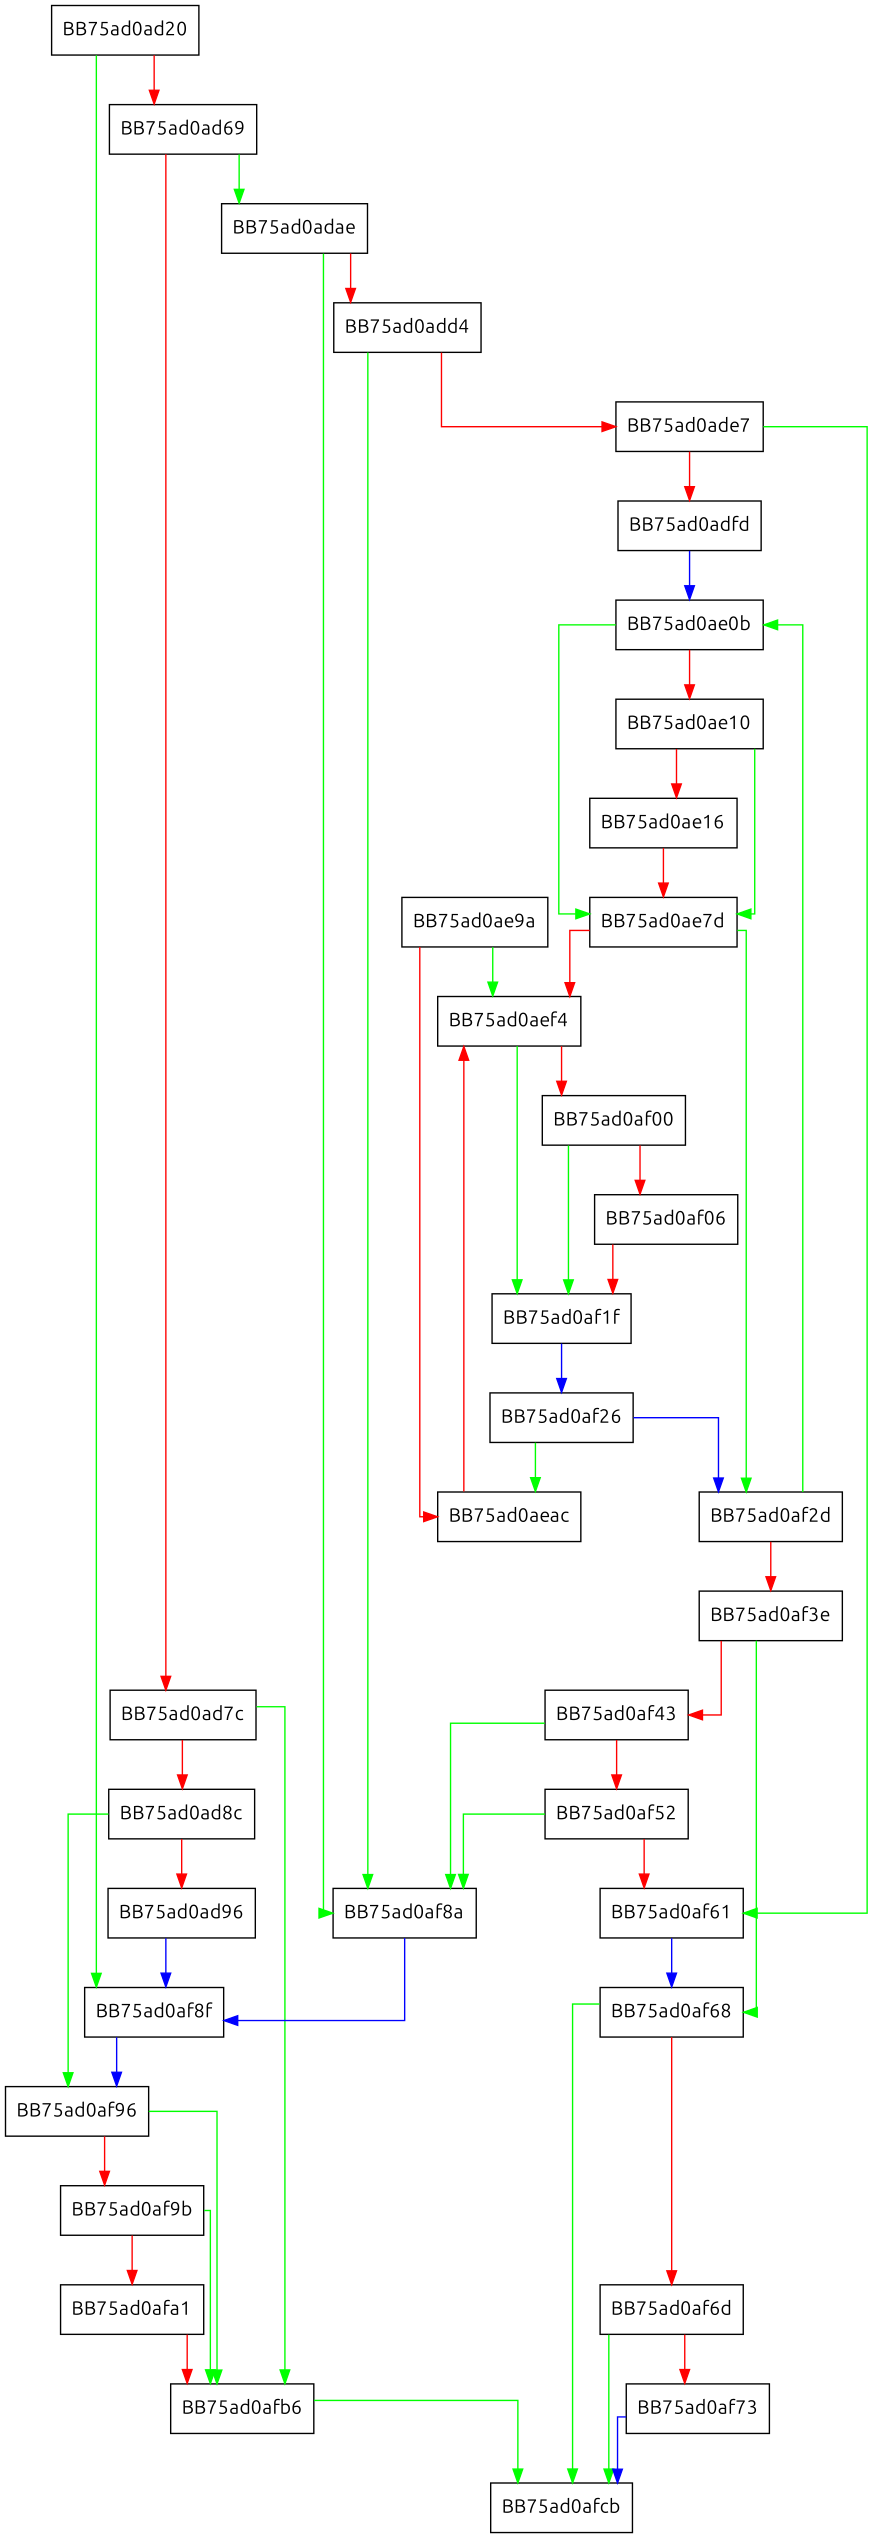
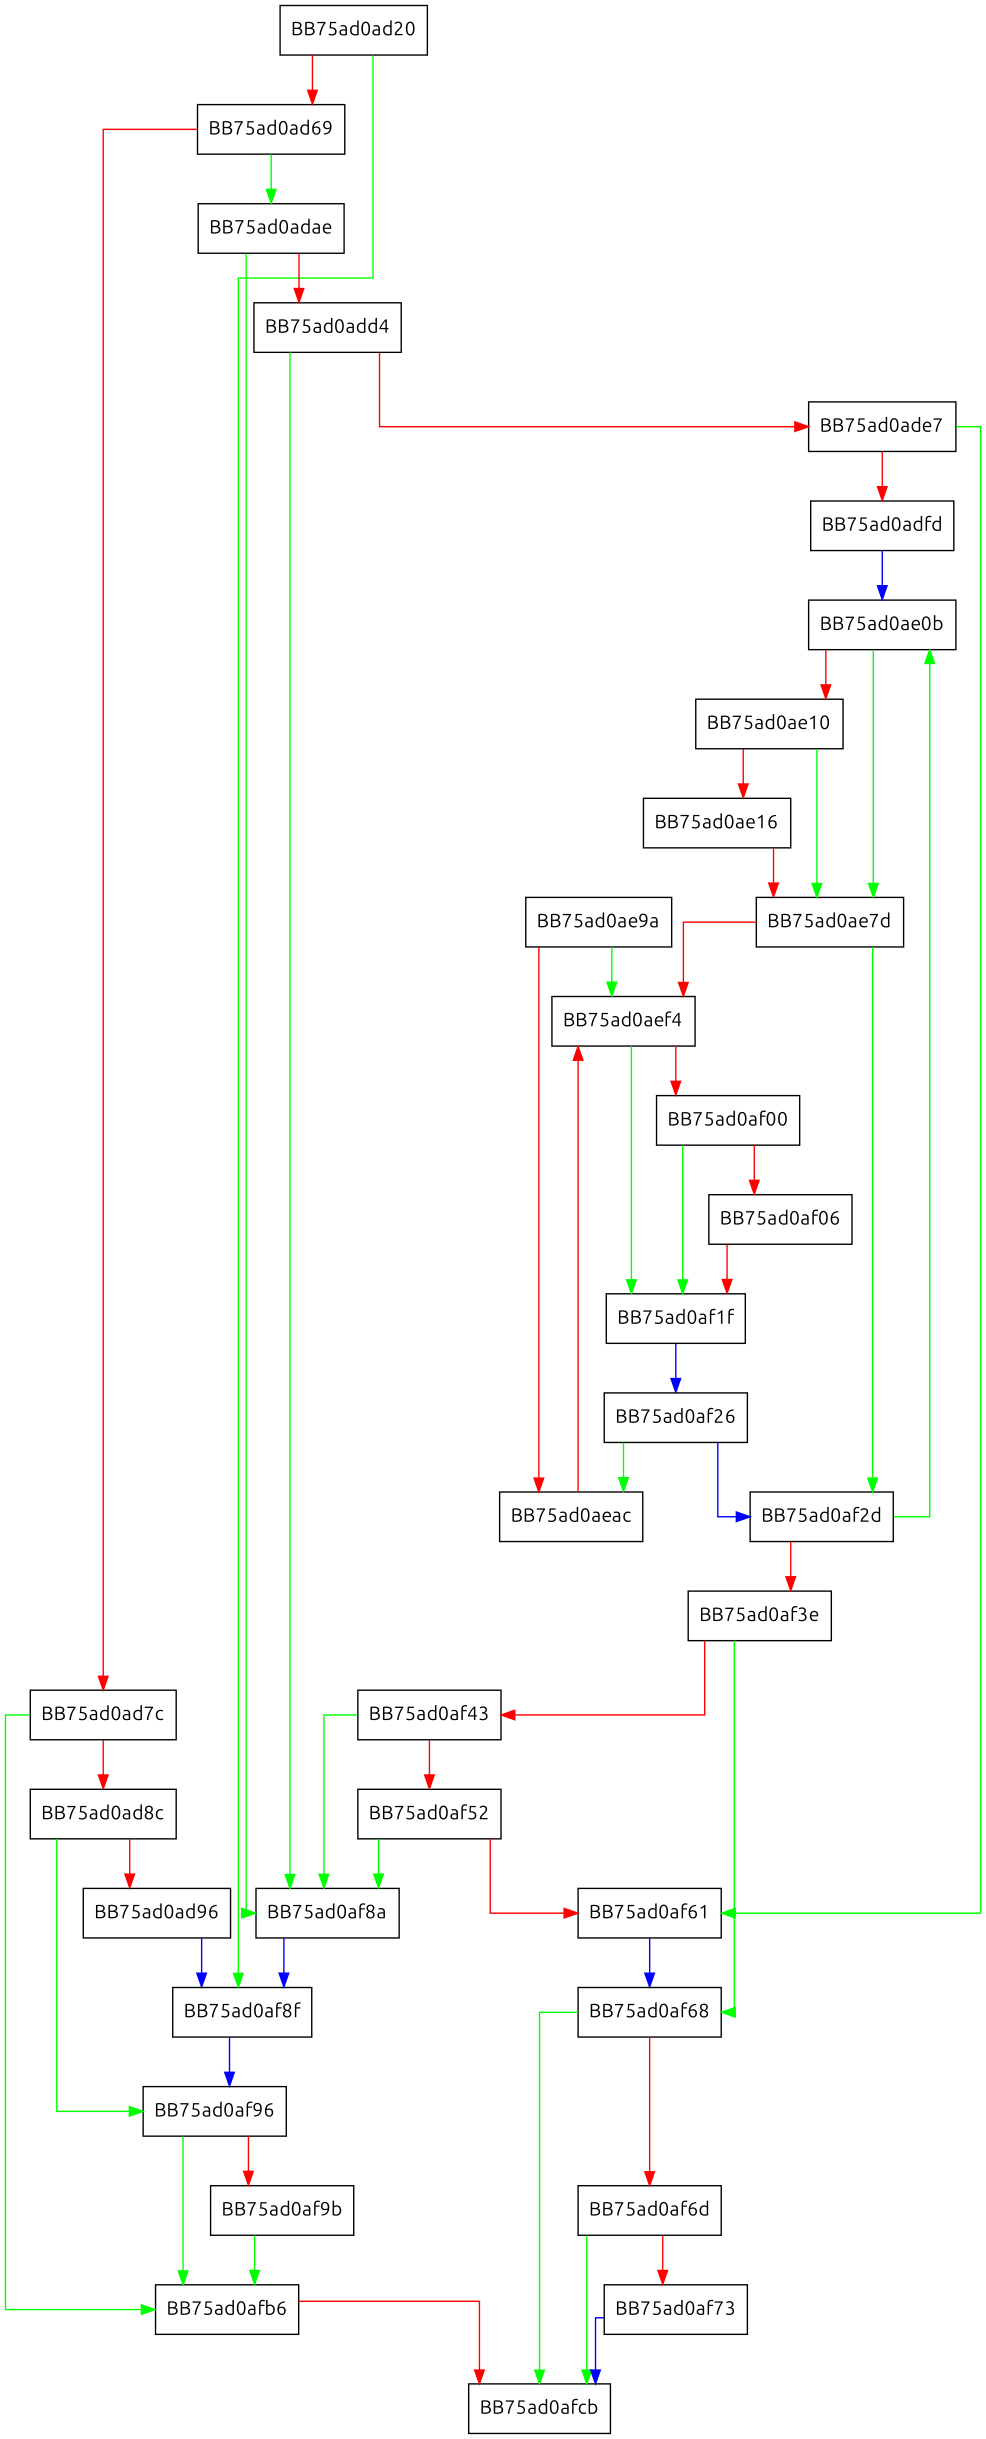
node "BB75ad0afa1": removed
edge "BB75ad0afb6" -> "BB75ad0afcb": color green -> red
